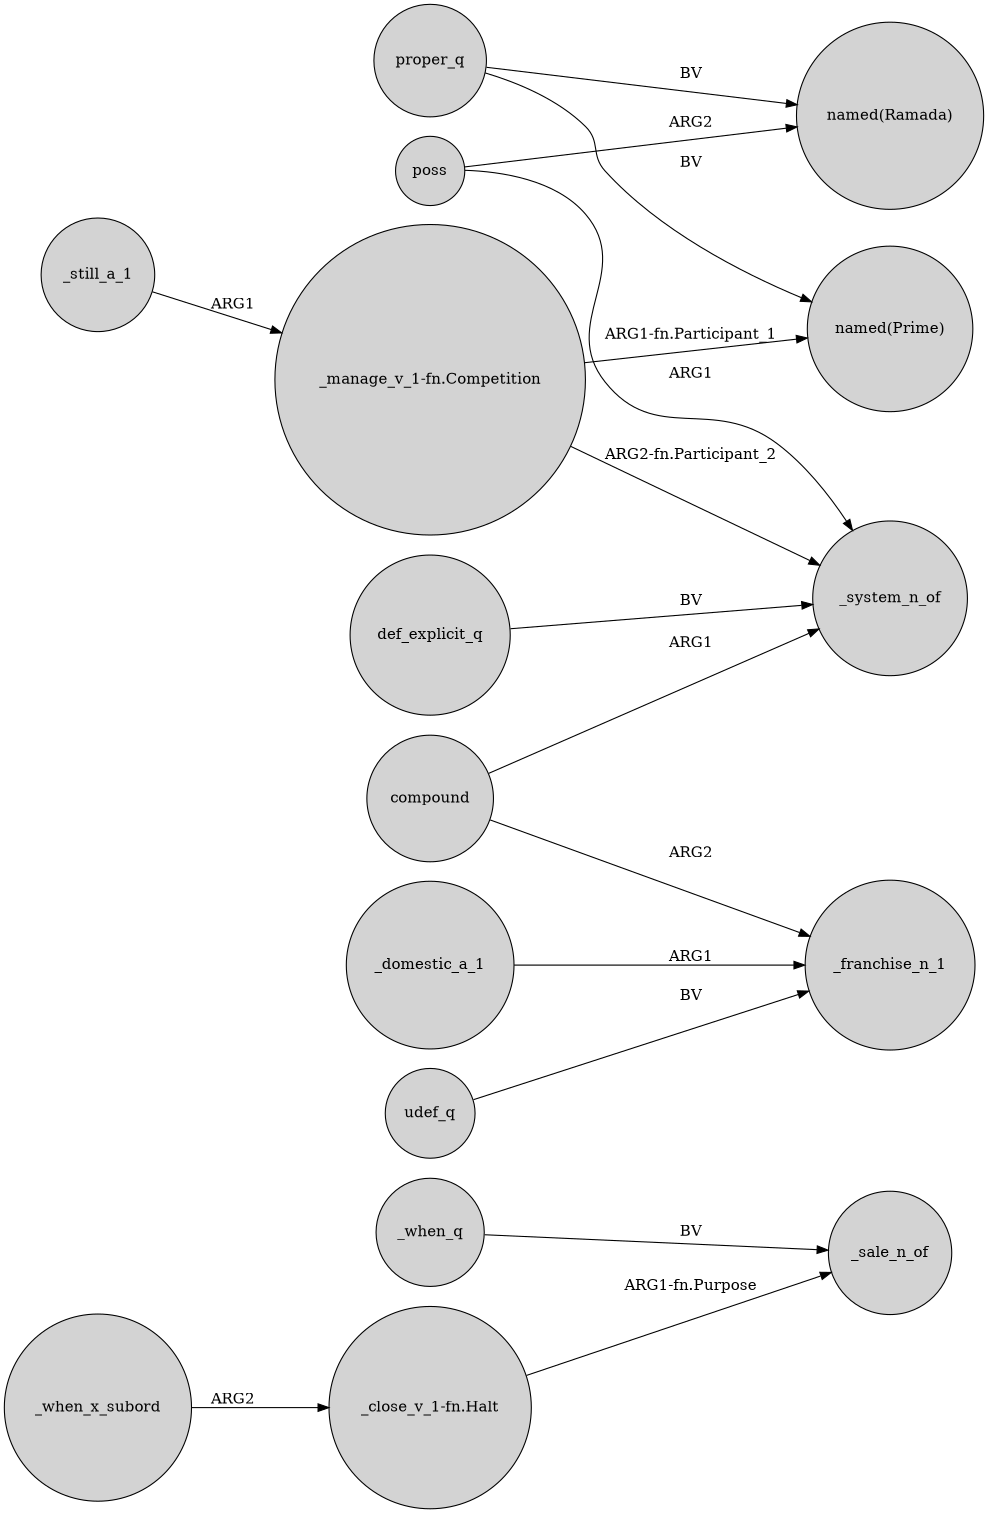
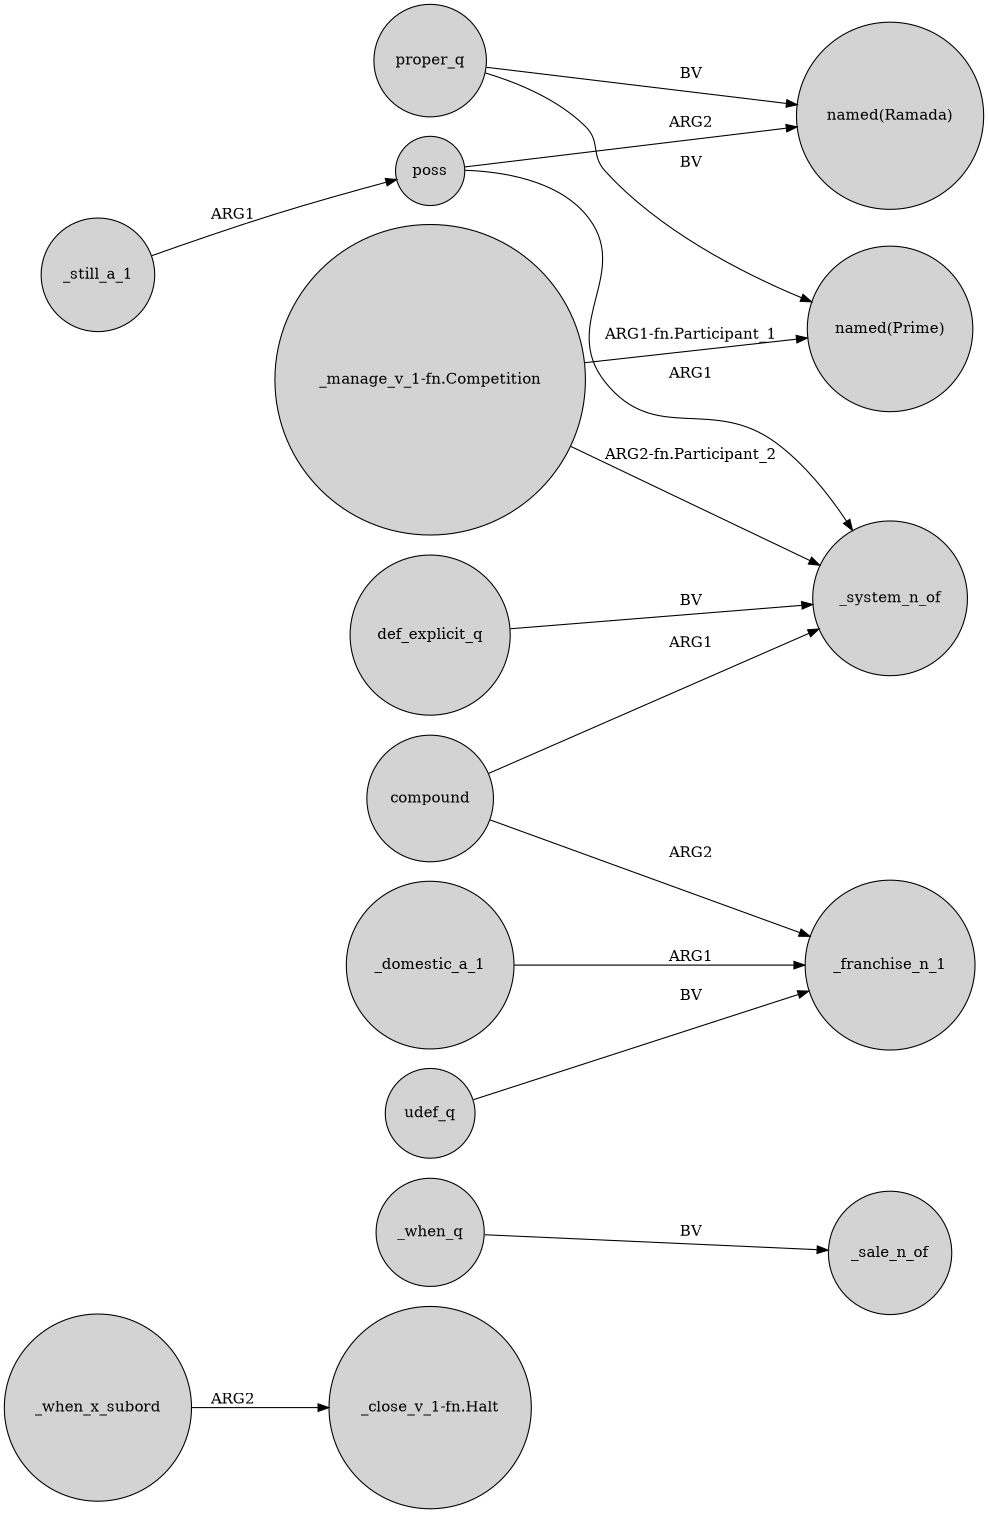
edge "_still_a_1" -> "_manage_v_1-fn.Competition": now "_still_a_1" -> "poss"
edge "_close_v_1-fn.Halt" -> "_sale_n_of": removed, label "ARG1-fn.Purpose"
